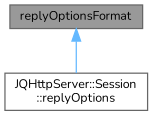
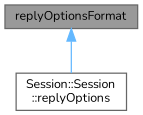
node "JQHttpServer::Session ::replyOptions": label "JQHttpServer::Session ::replyOptions" -> "Session::Session ::replyOptions"
